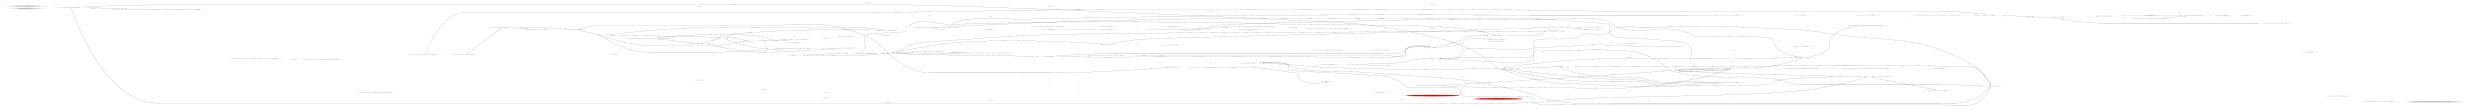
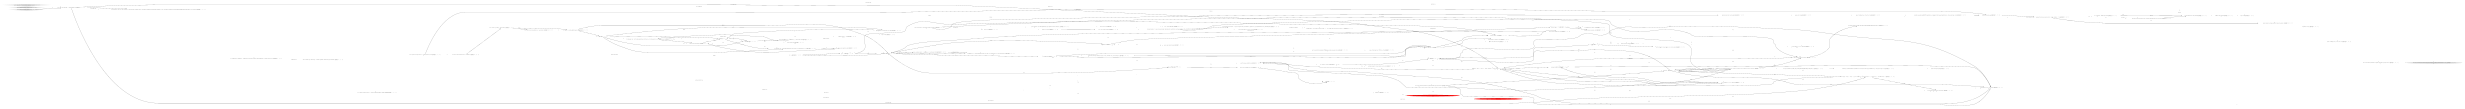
node "testForceMergeWithSoftDeletesRetention['1', '0', '0']": added
